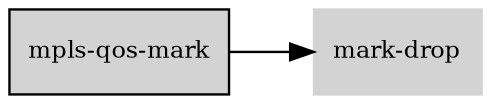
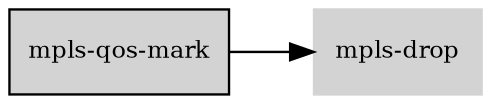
node "mark-drop": label "mark-drop" -> "mpls-drop"
